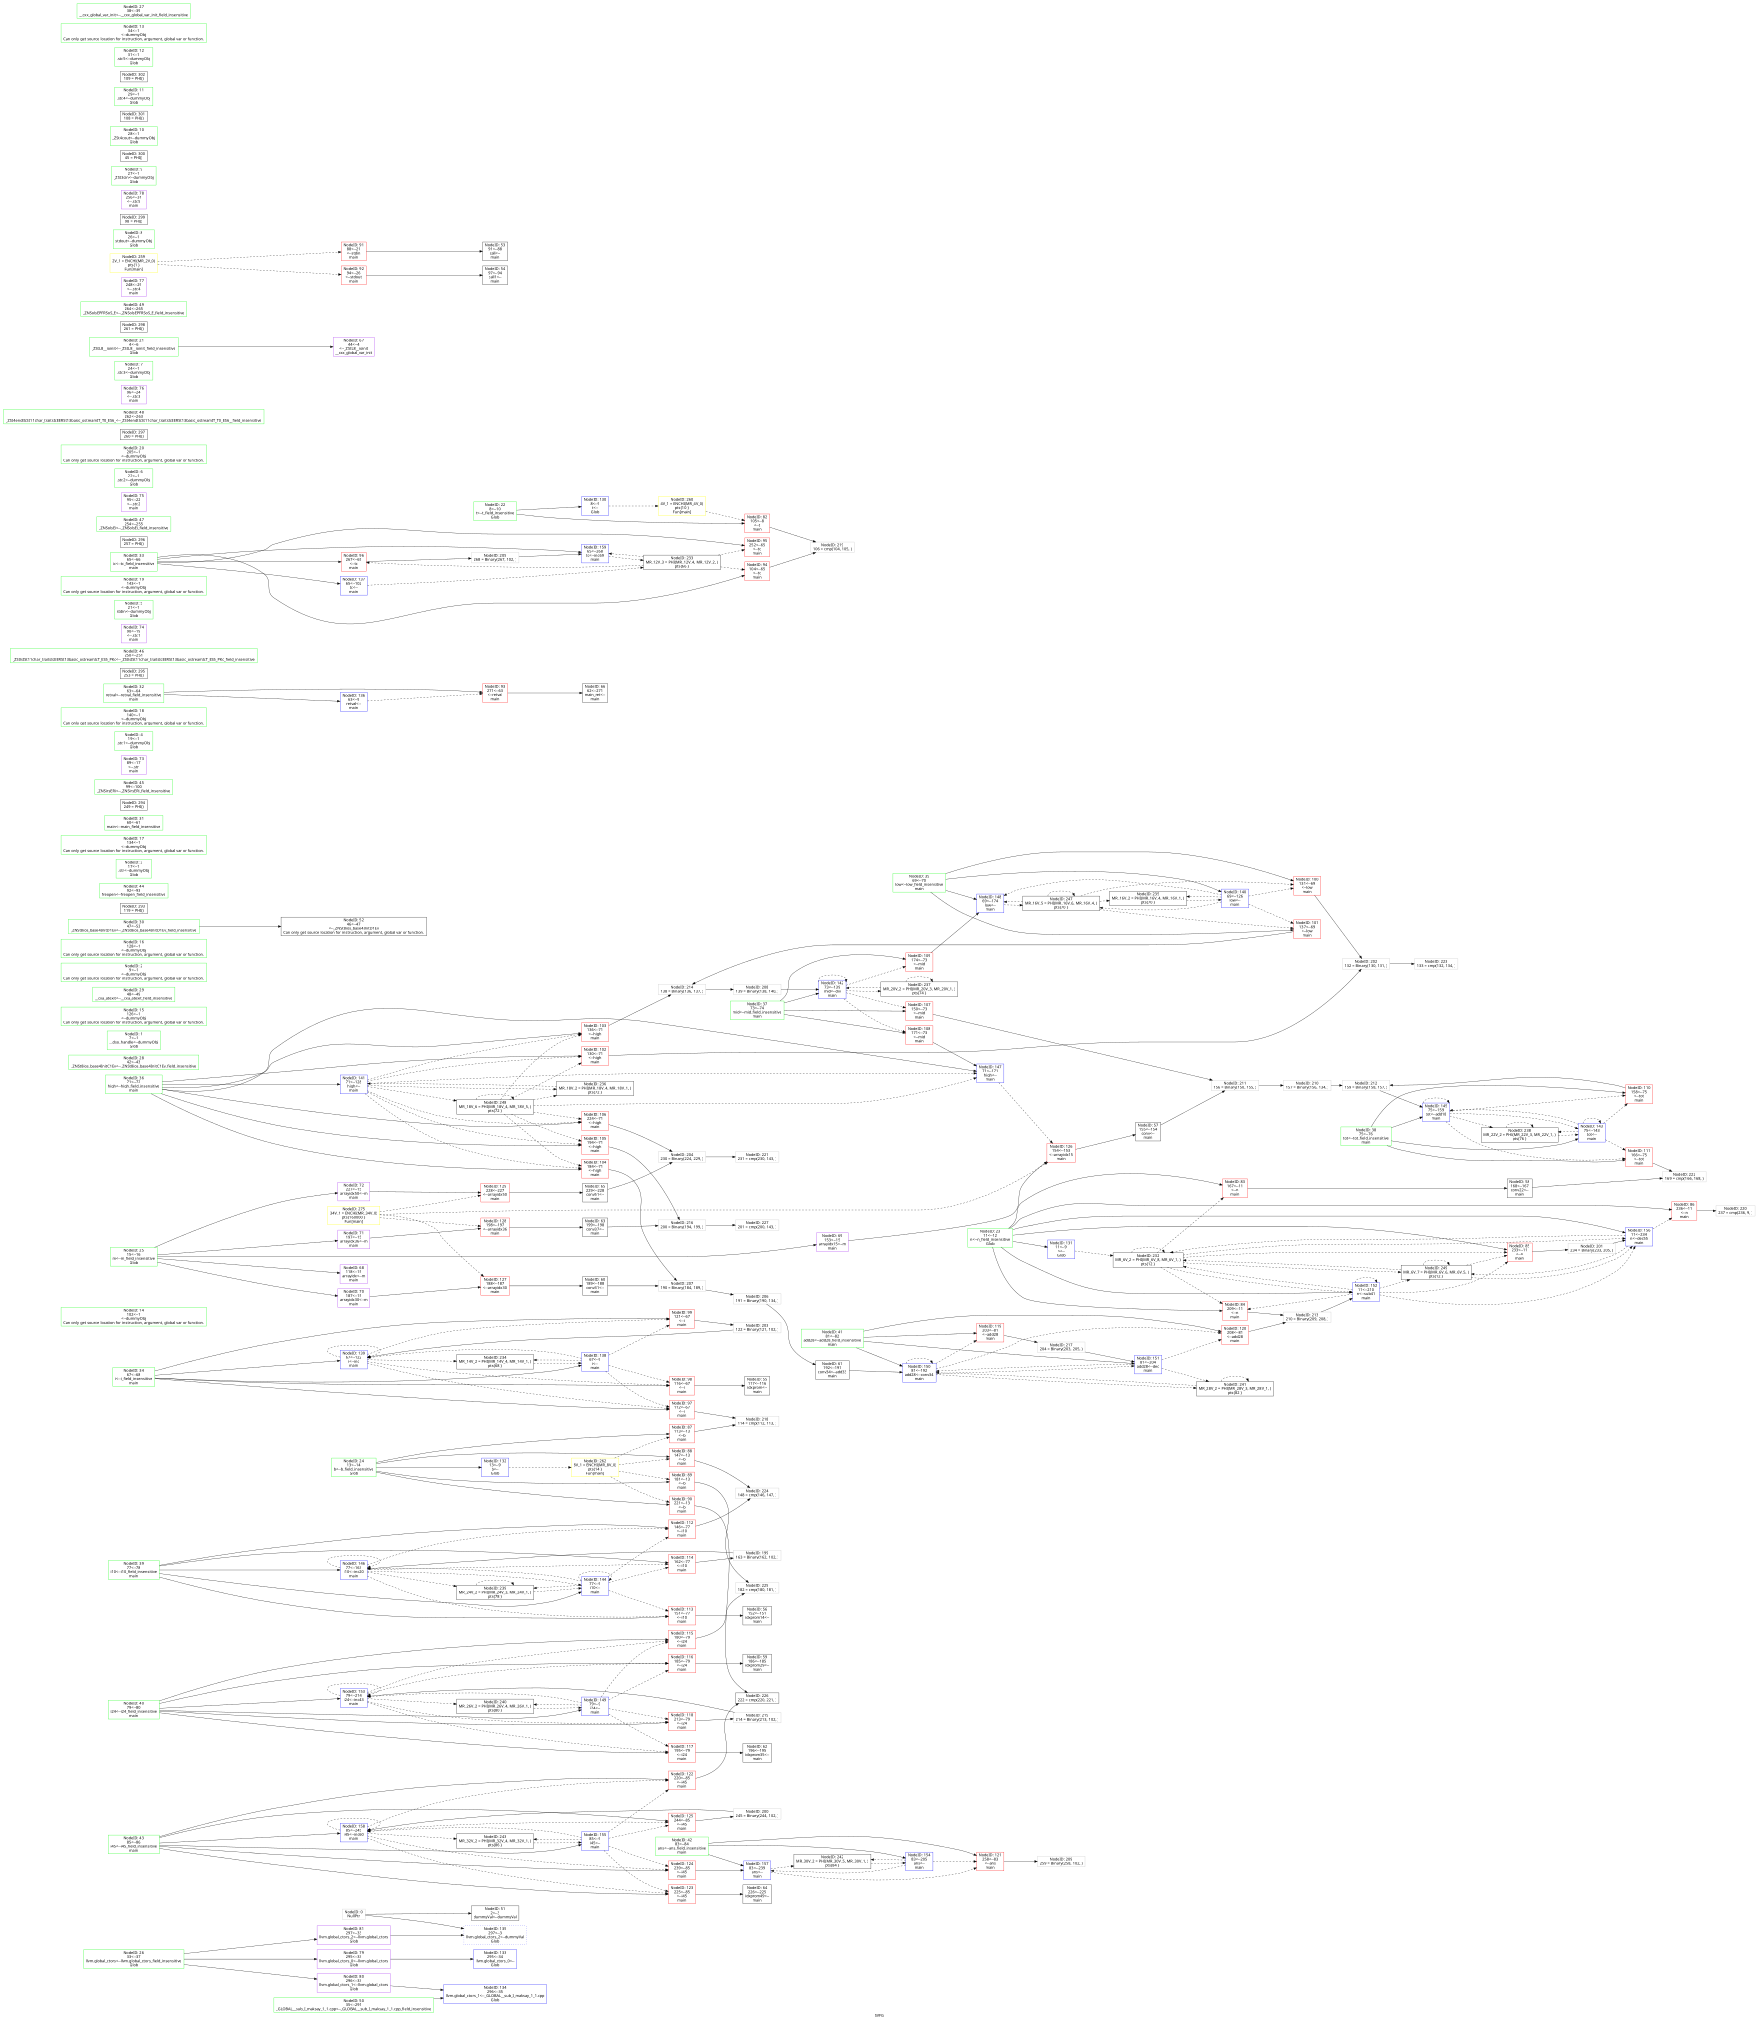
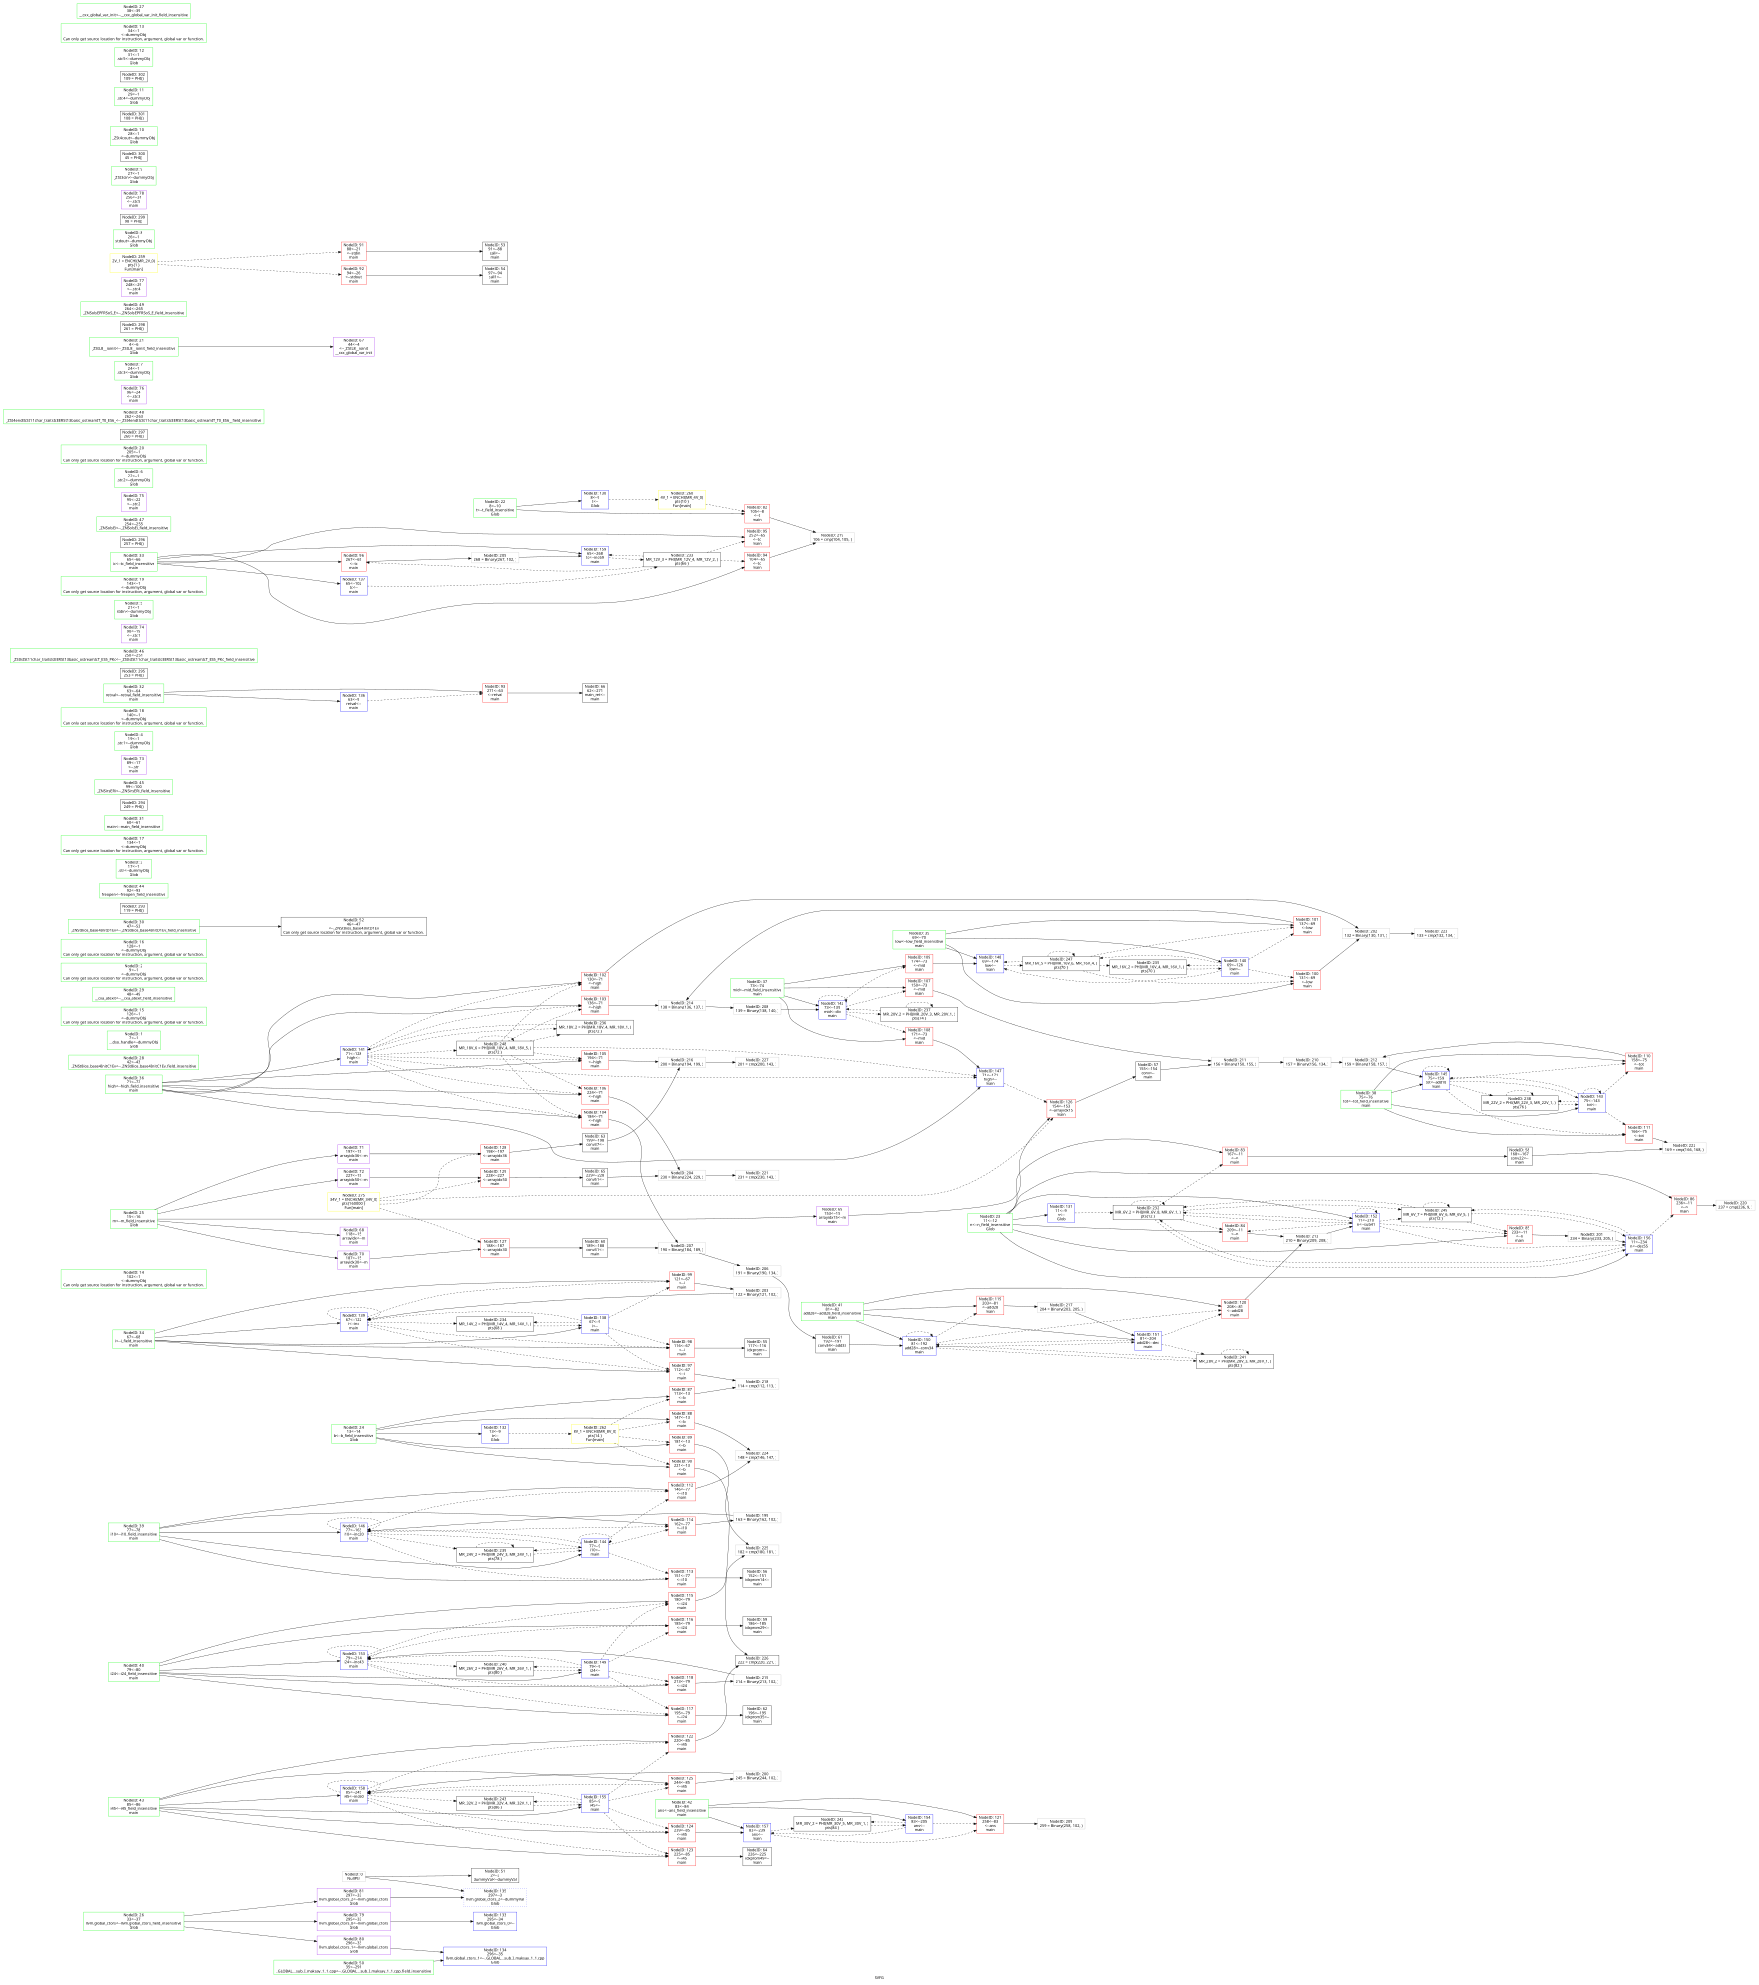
edge "NodeID: 232" -> "NodeID: 85": removed
